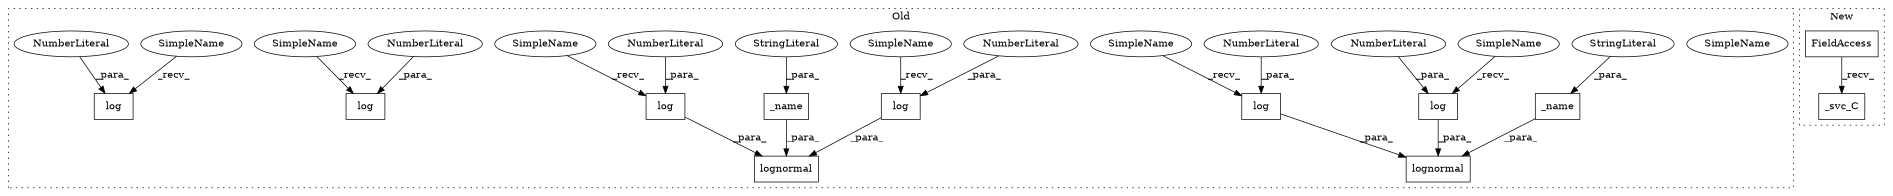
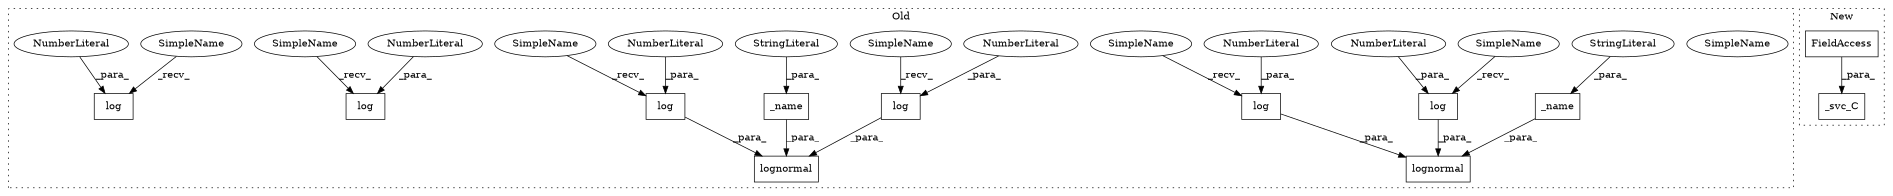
edge "FieldAccess" -> "_svc_C": label "_recv_" -> "_para_"
